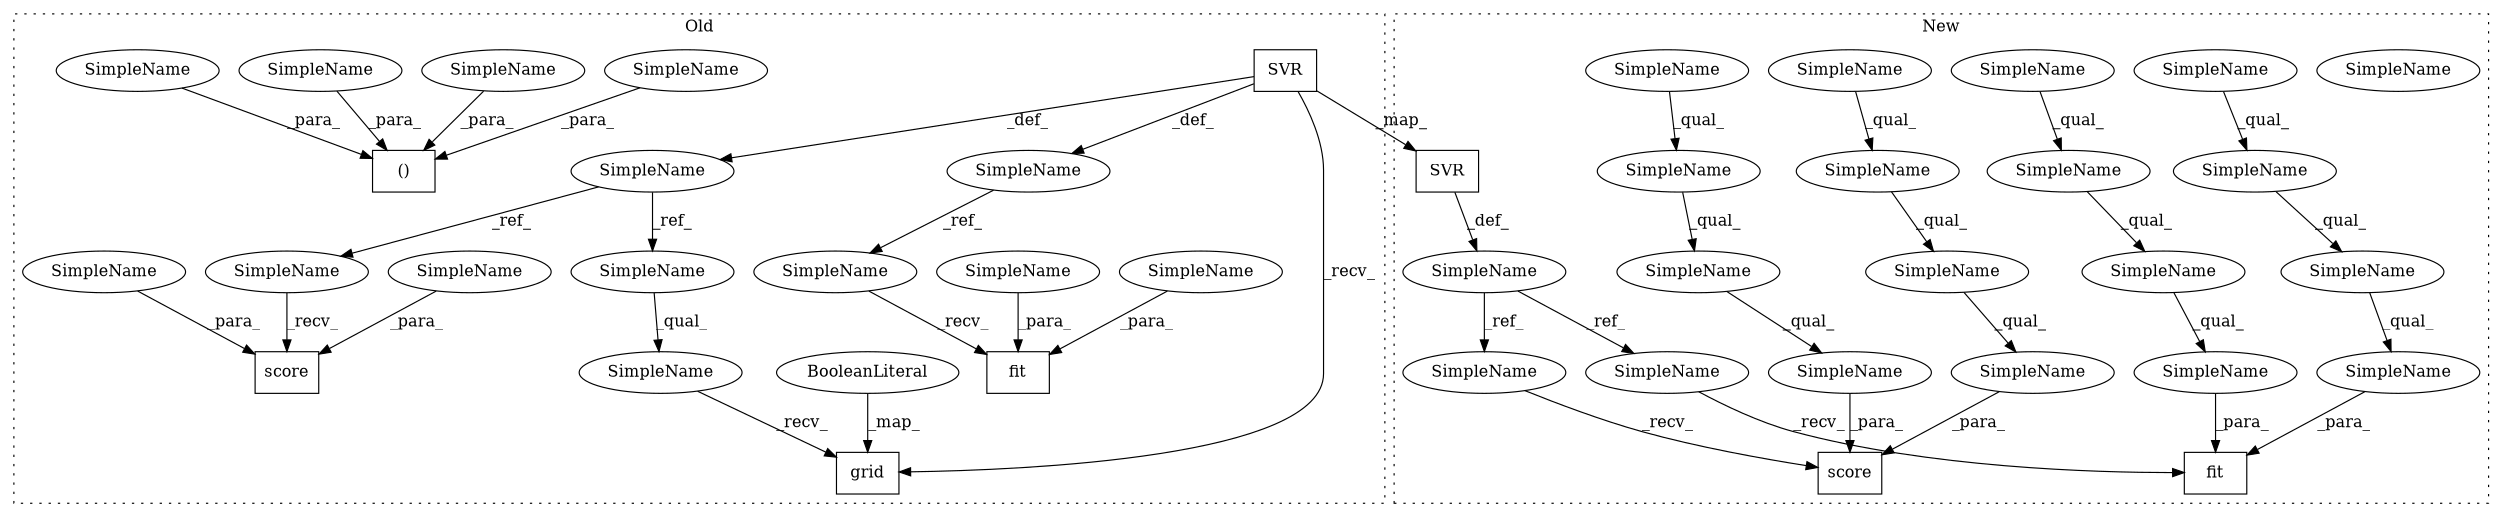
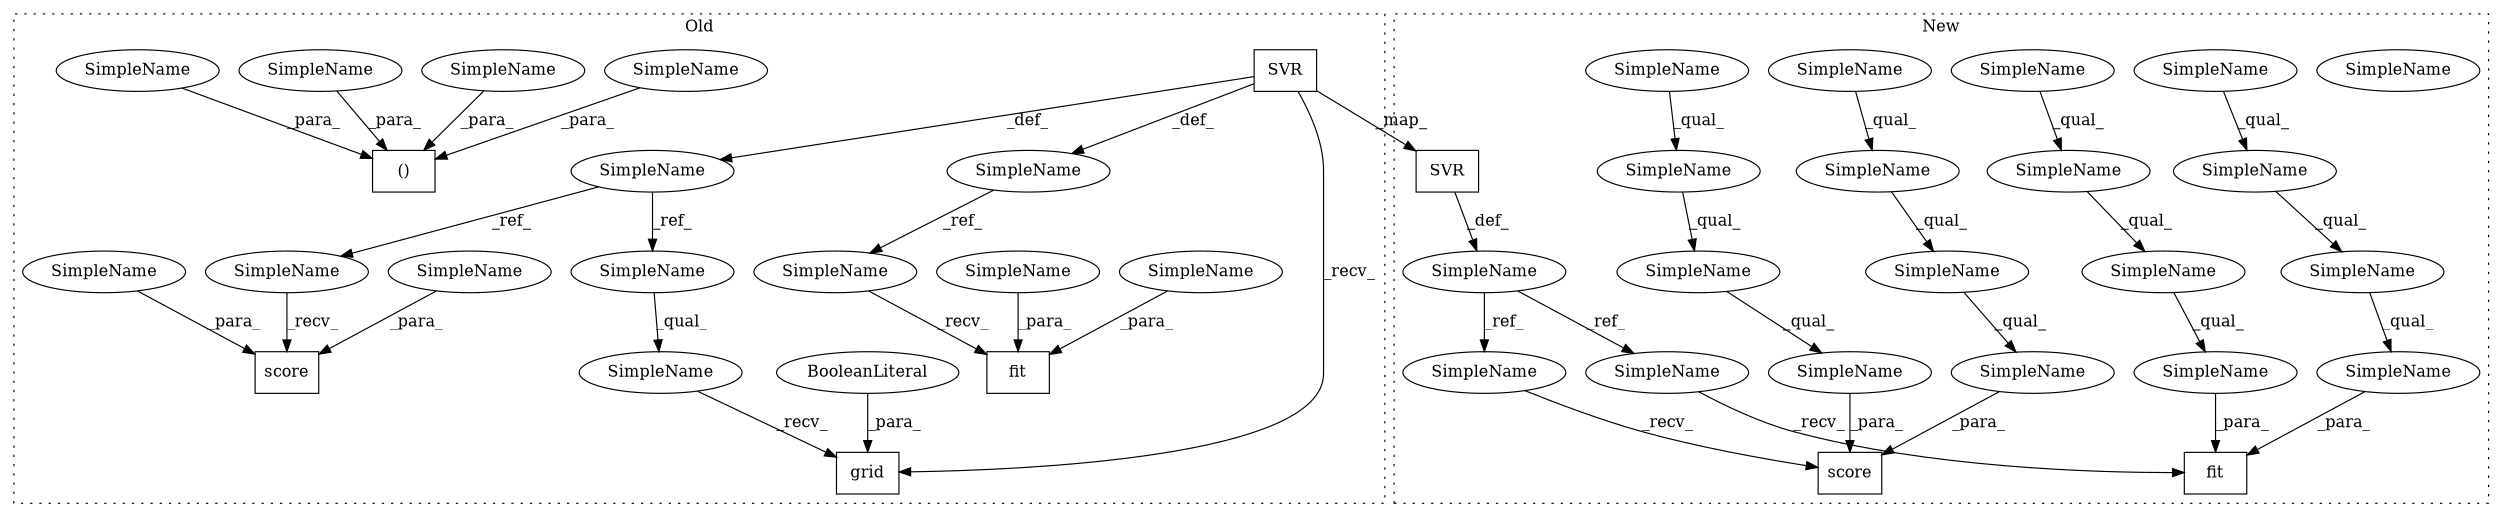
edge "BooleanLiteral" -> "grid": label "_map_" -> "_para_"
